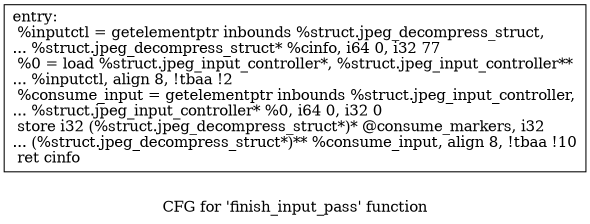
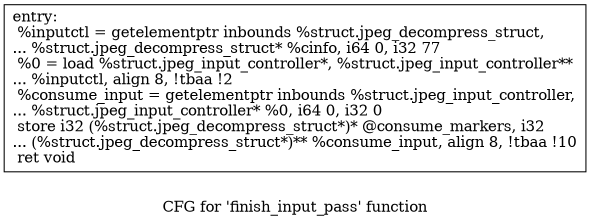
node "entry:": text "ret cinfo" -> "ret void"
